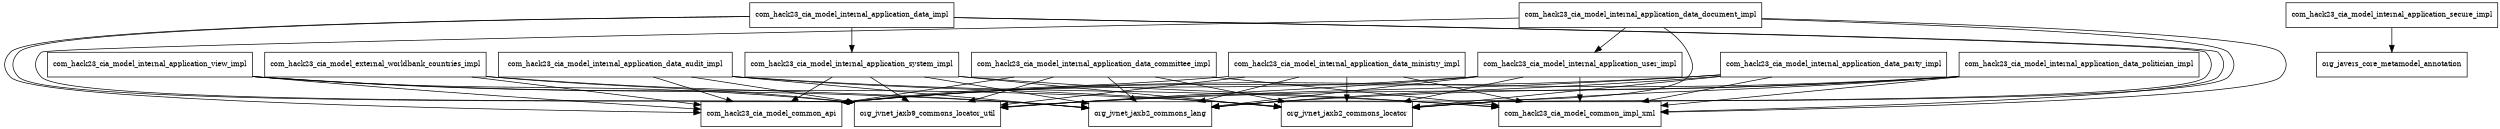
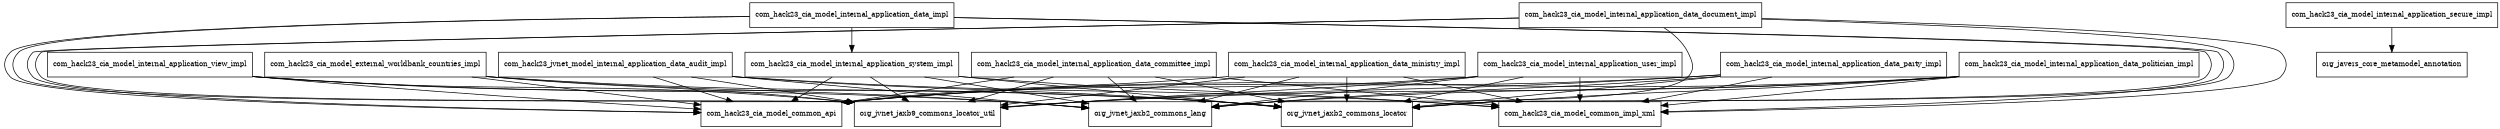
edge "com_hack23_cia_model_internal_application_data_document_impl" -> "com_hack23_cia_model_internal_application_user_impl": now "com_hack23_cia_model_internal_application_data_document_impl" -> "com_hack23_cia_model_common_api"
node "com_hack23_cia_model_internal_application_data_audit_impl": label "com_hack23_cia_model_internal_application_data_audit_impl" -> "com_hack23_jvnet_model_internal_application_data_audit_impl"
edge "com_hack23_cia_model_external_worldbank_countries_impl" -> "org_jvnet_jaxb2_commons_locator": added
